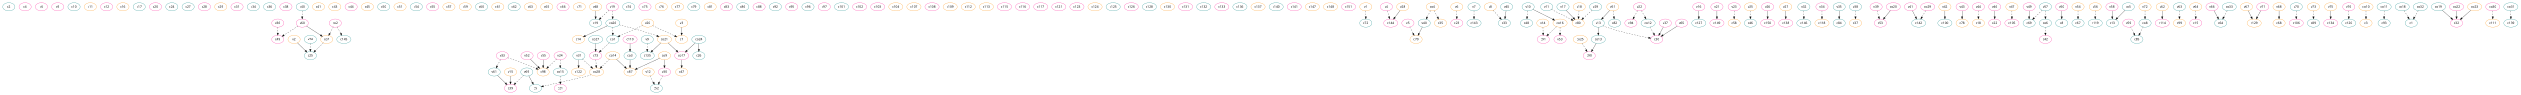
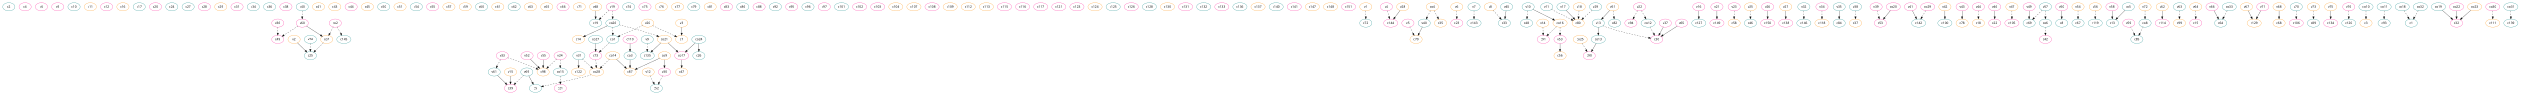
node "co10": color darkorange -> teal
node "c56": added
